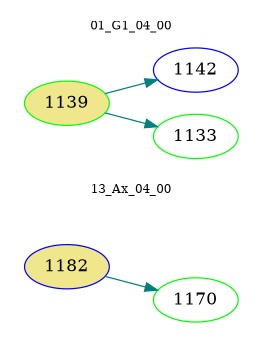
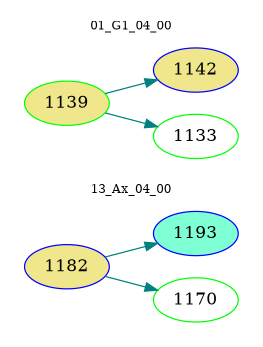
node "1142": fillcolor white -> khaki
node "1193": added
